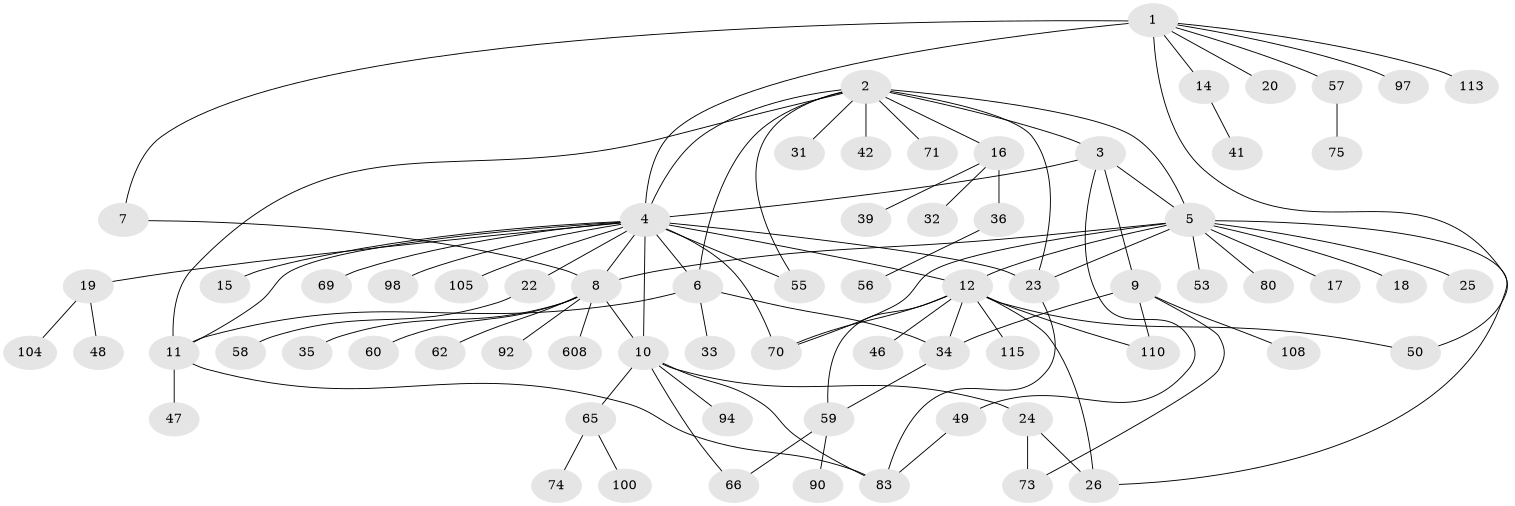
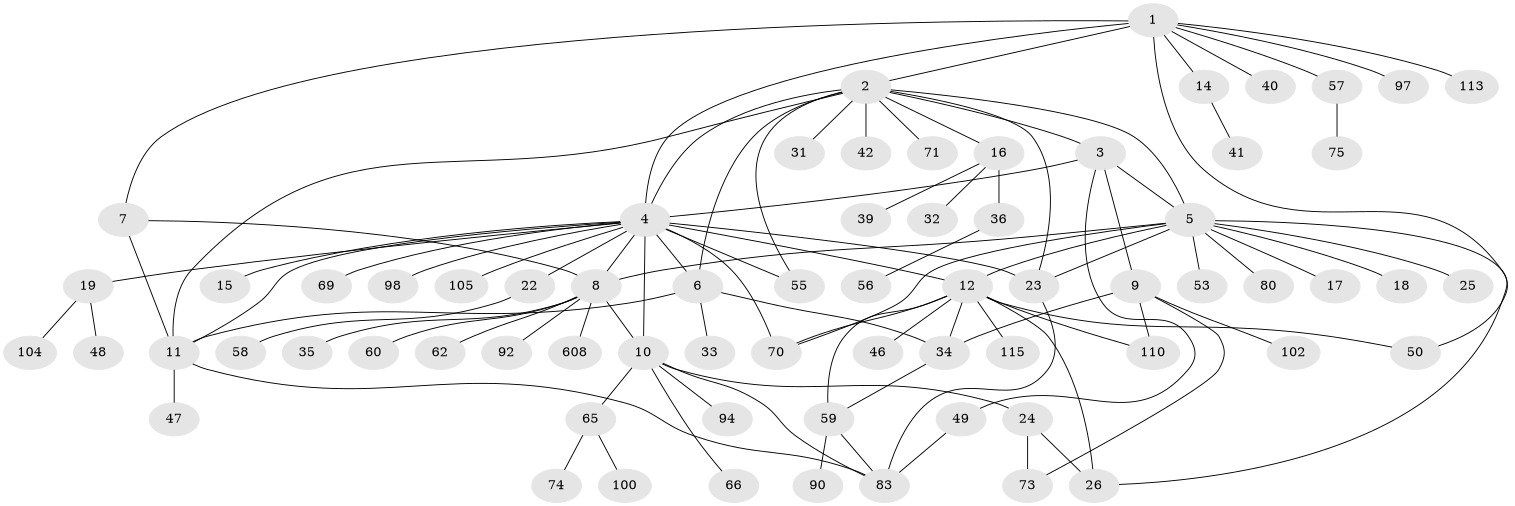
edge "1" -- "2": added
node "20": label "20" -> "40"
edge "7" -- "11": added
node "108": label "108" -> "102"
edge "59" -- "66": now "59" -- "83"
